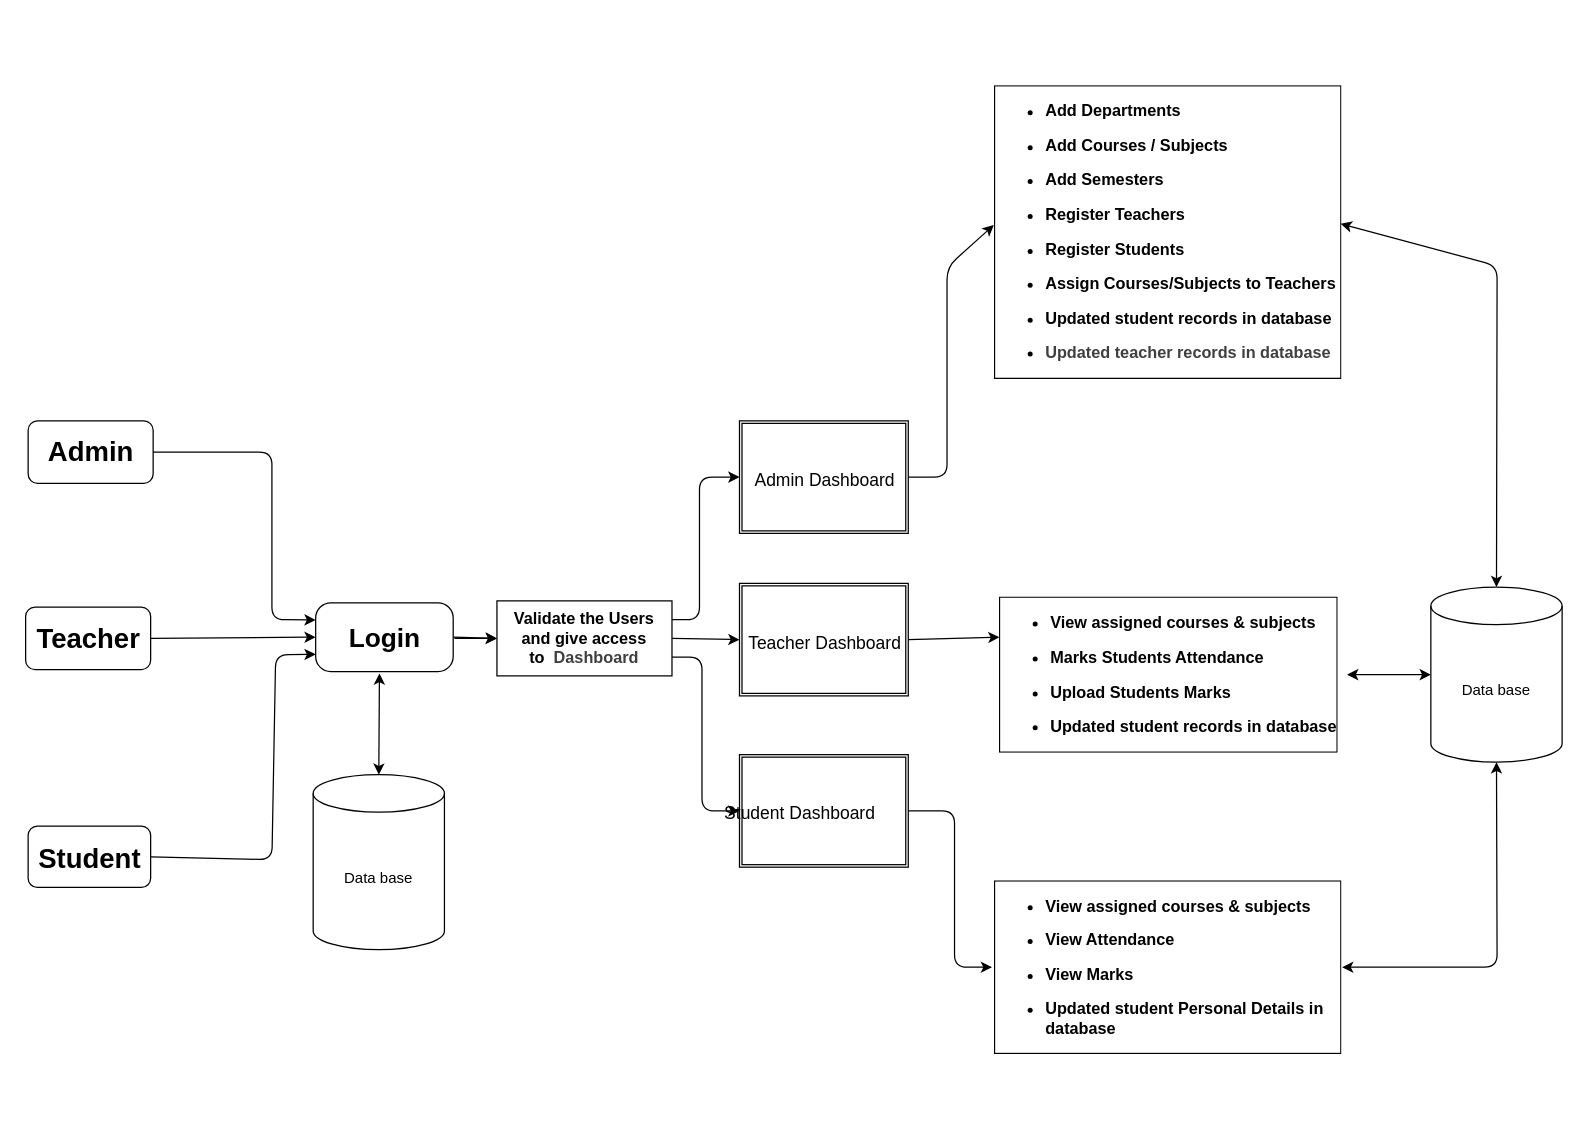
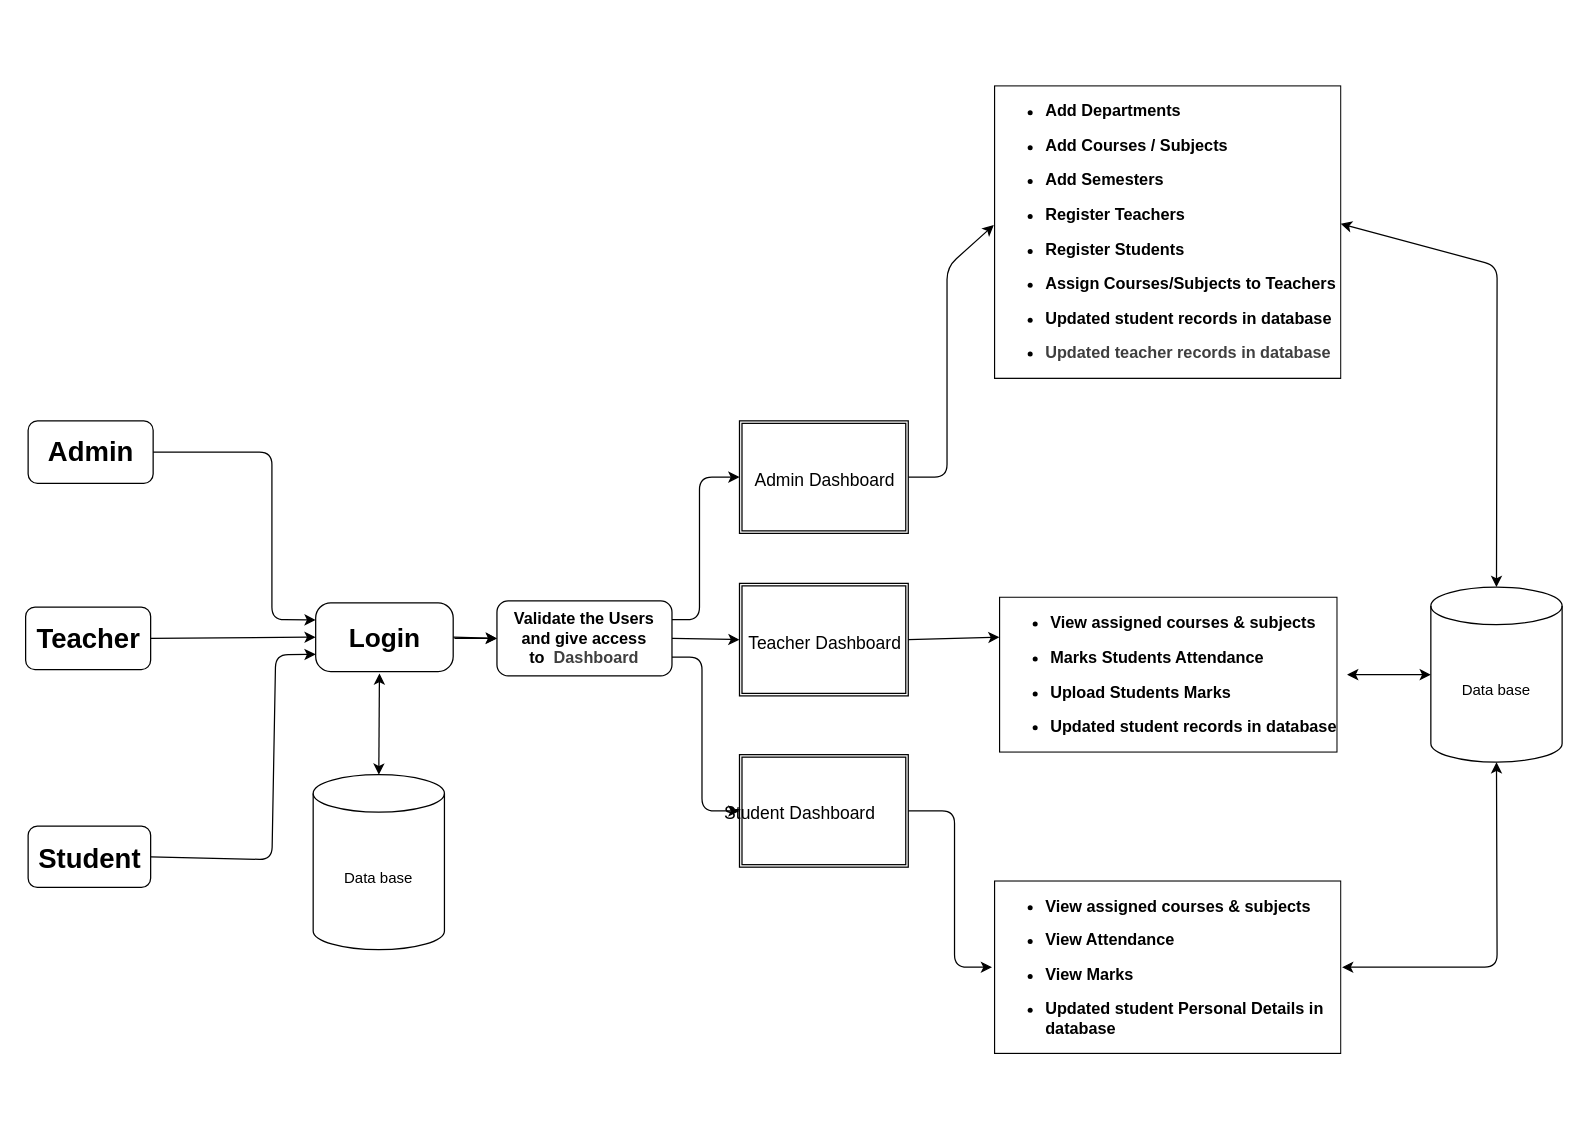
node "Validate the Users and give access to Dashboard": shape rectangle -> rounded rectangle
